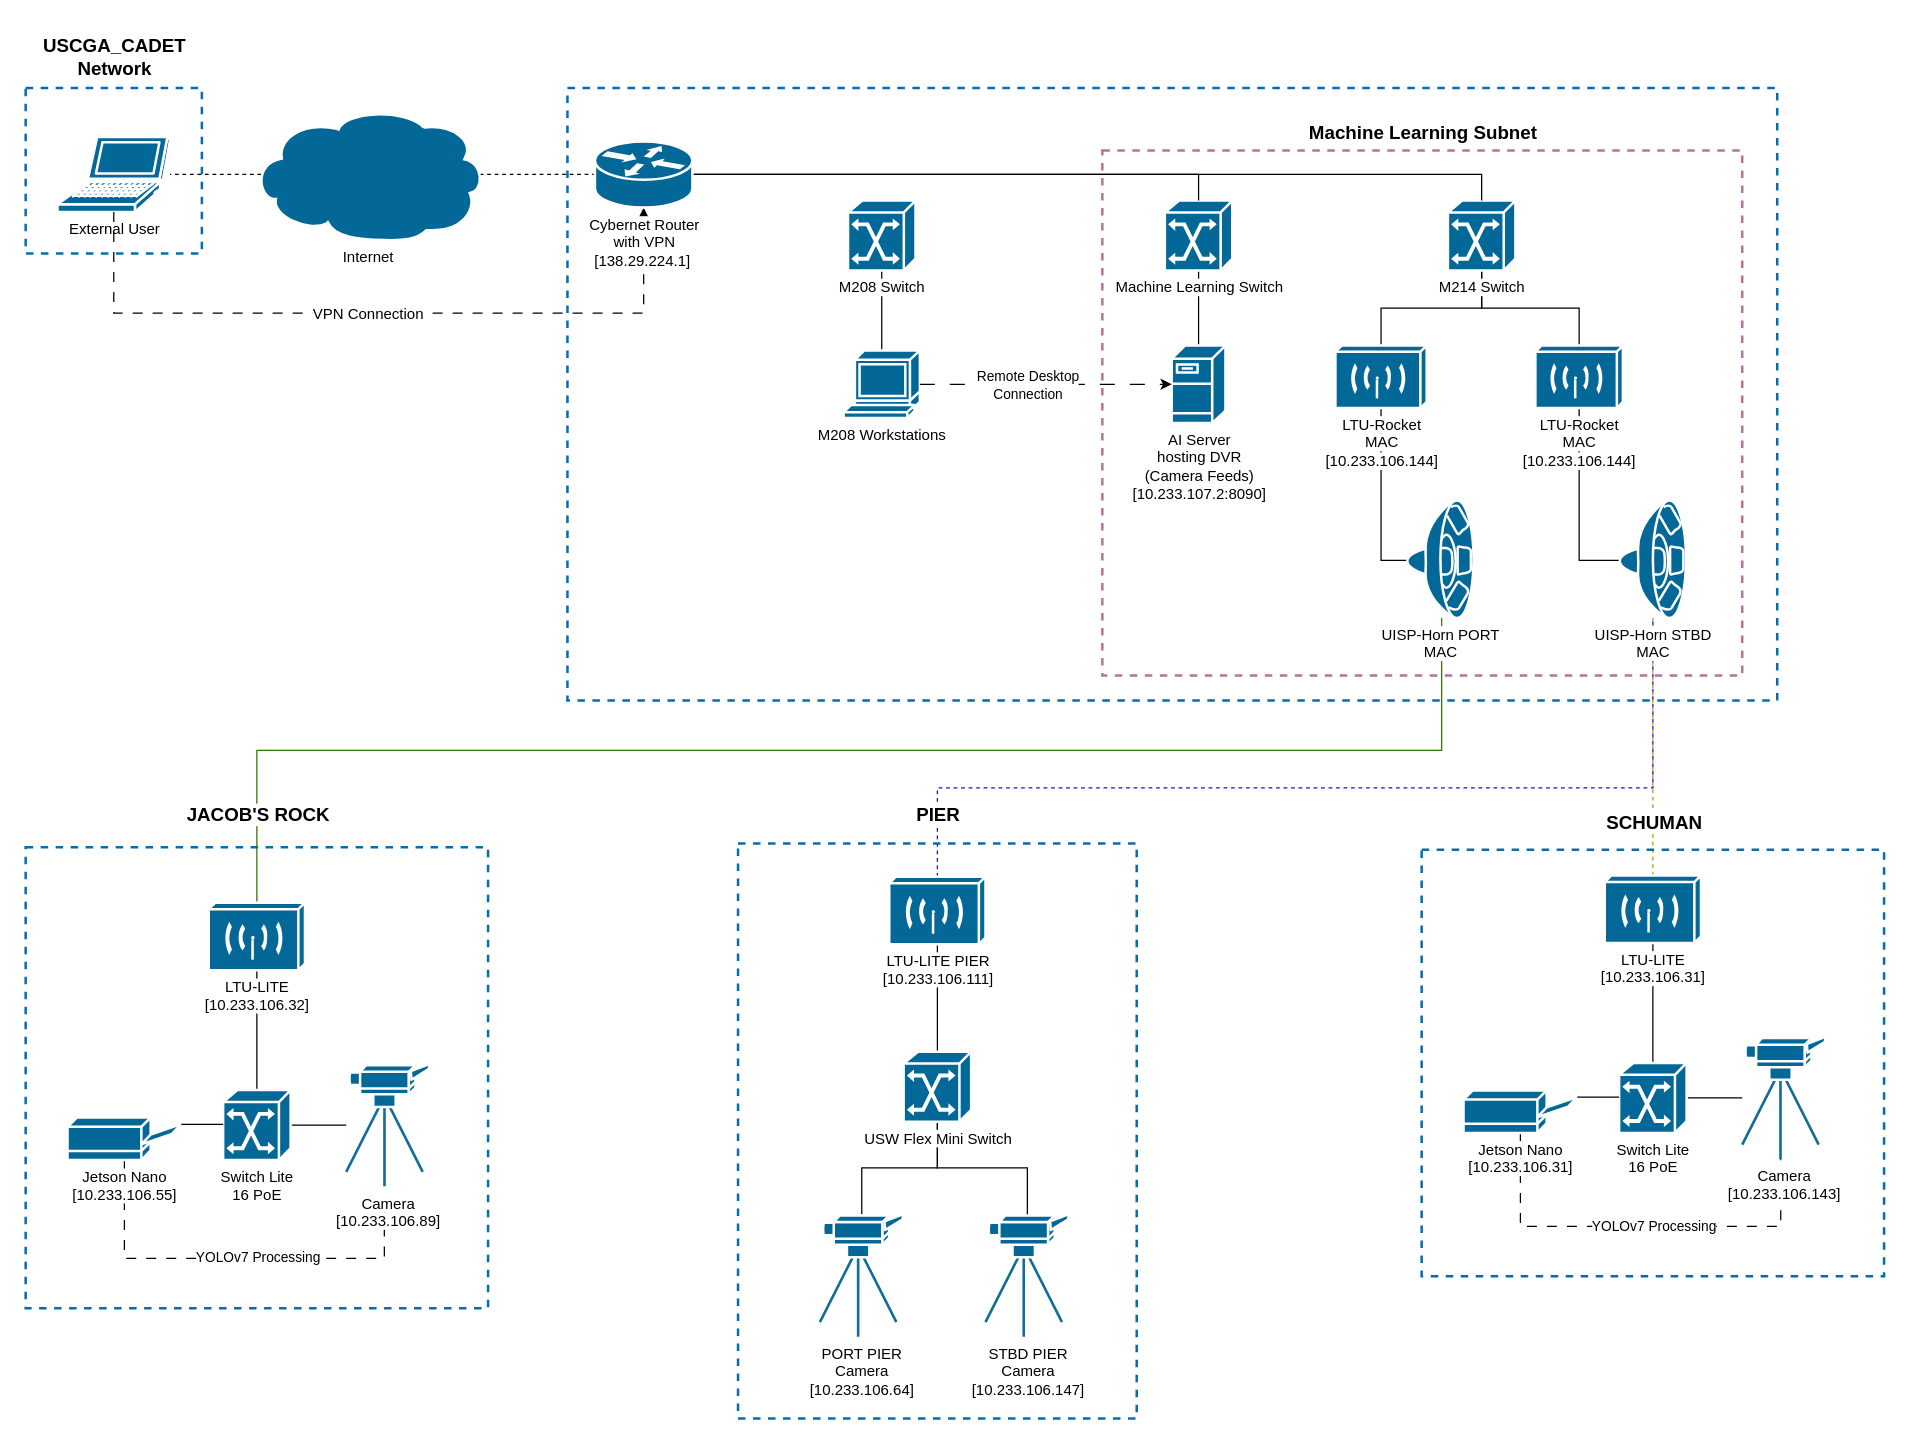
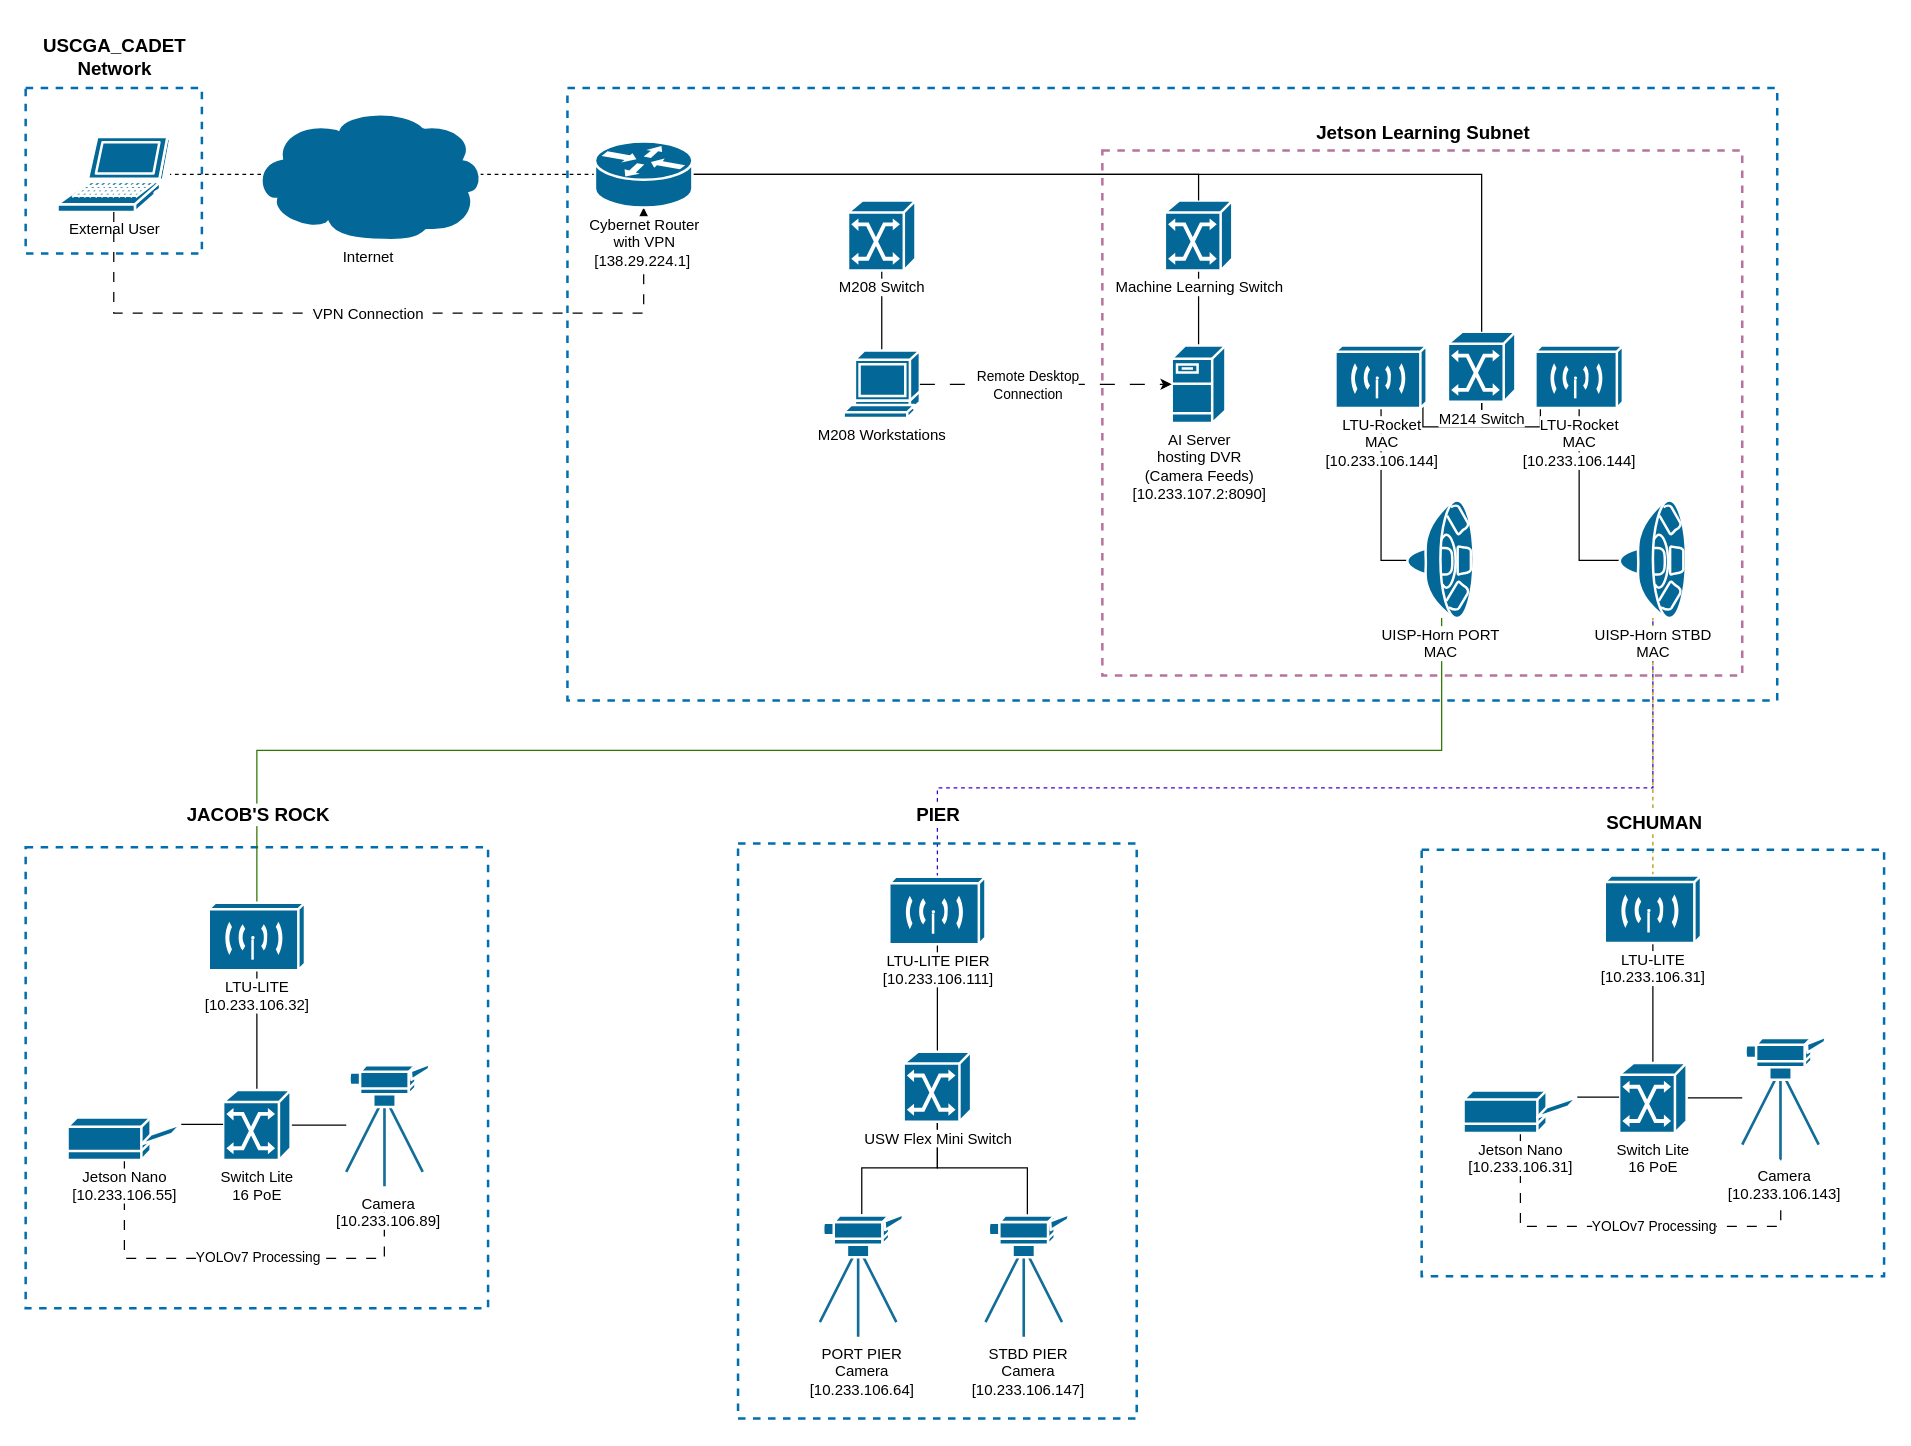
node "Machine Learning Subnet": label "Machine Learning Subnet" -> "Jetson Learning Subnet"
node "M214 Switch": moved (1482, 236) -> (1482, 367)
